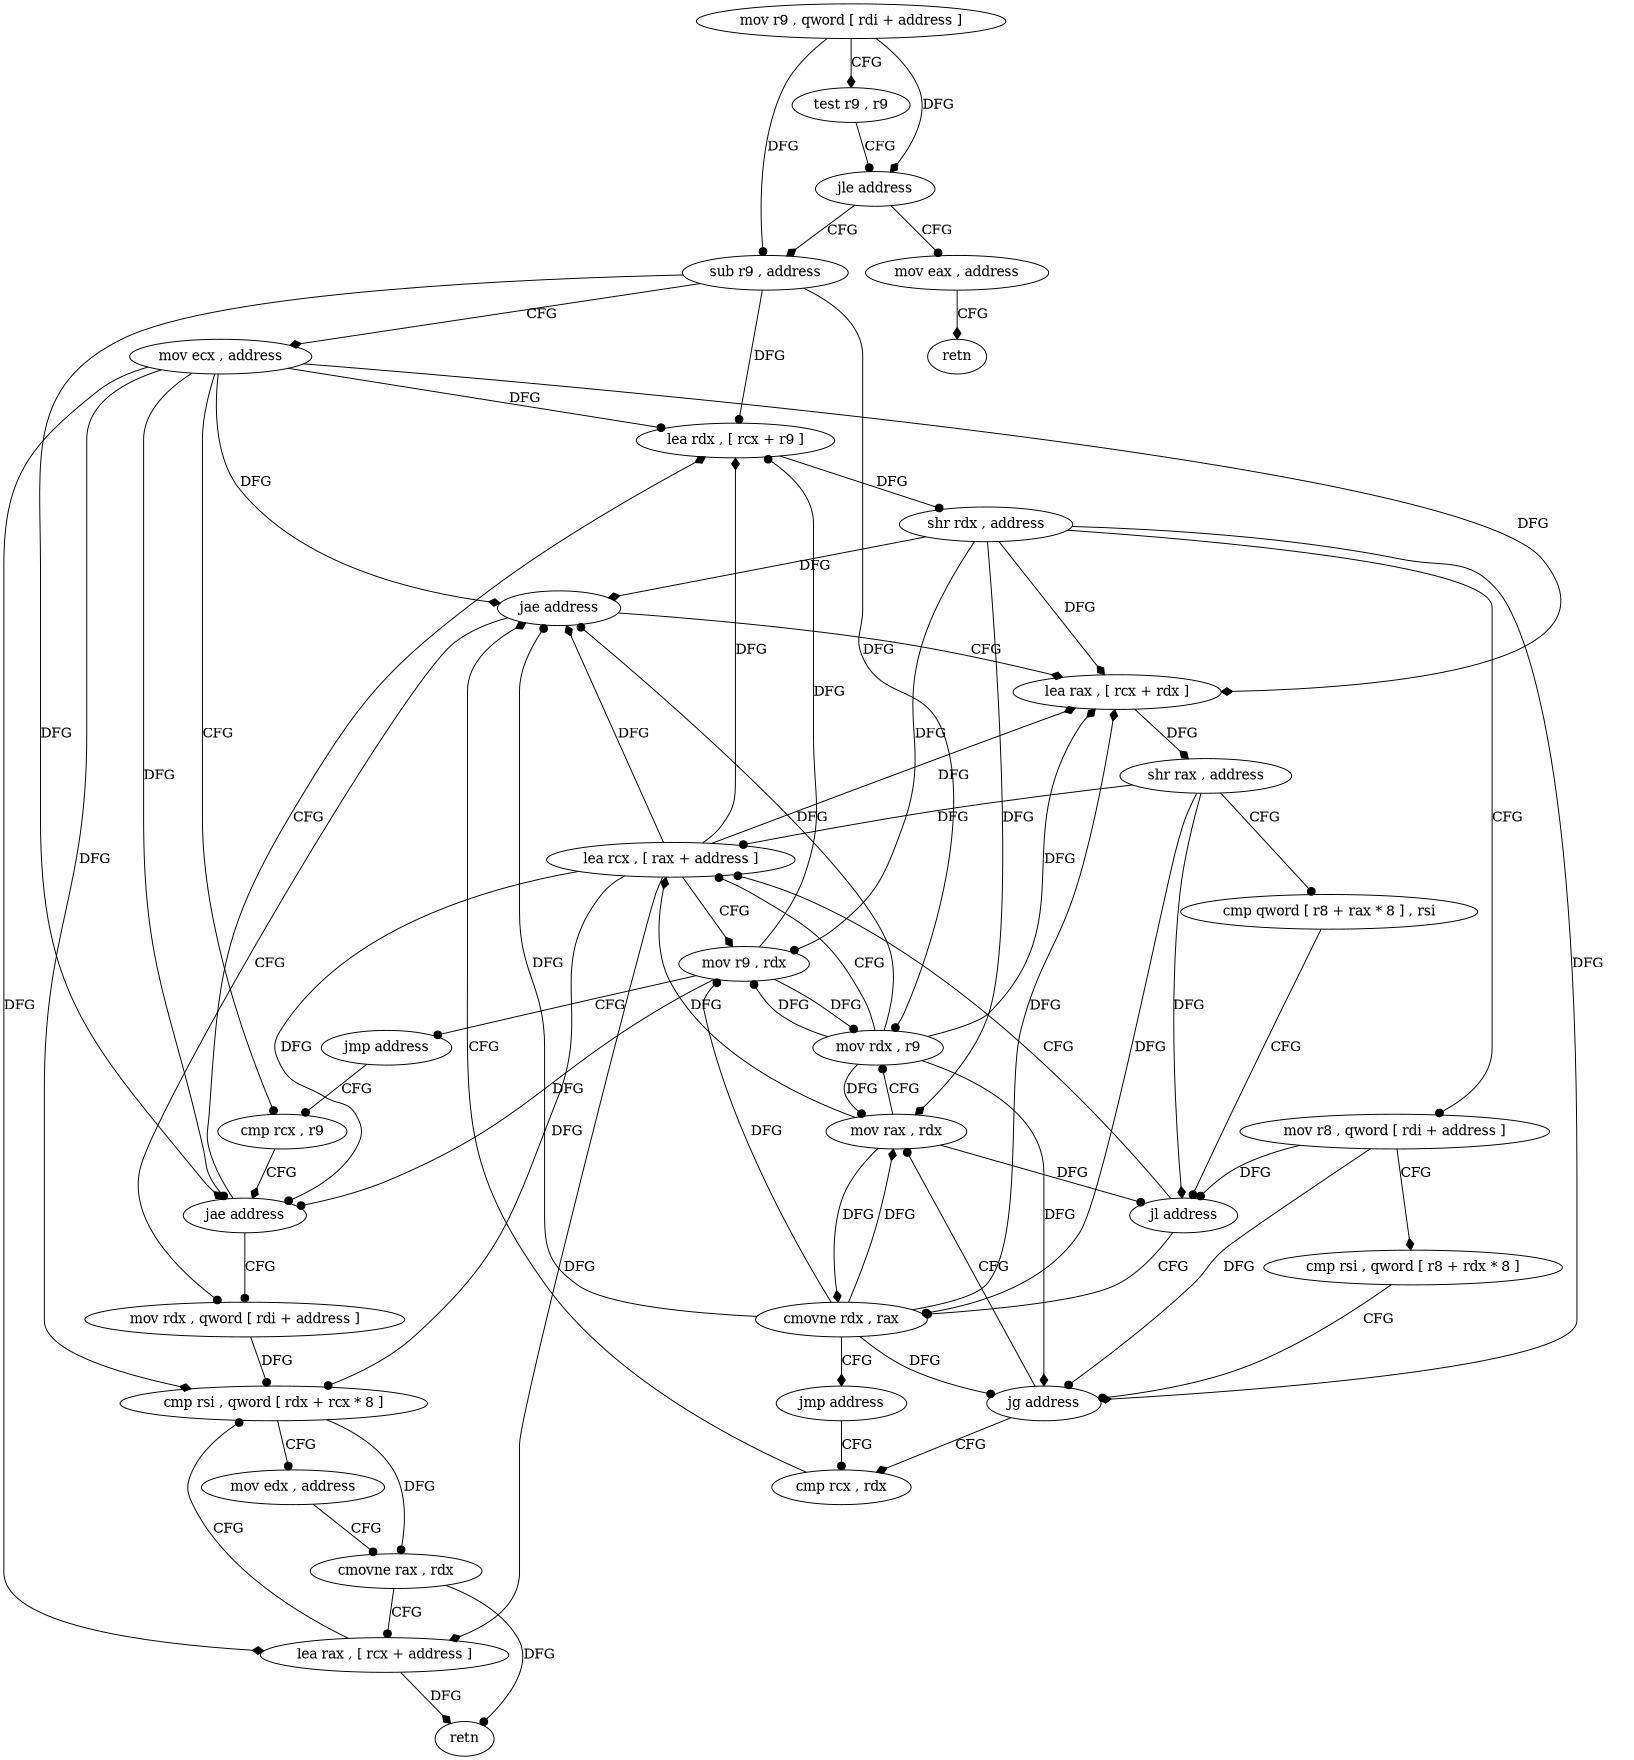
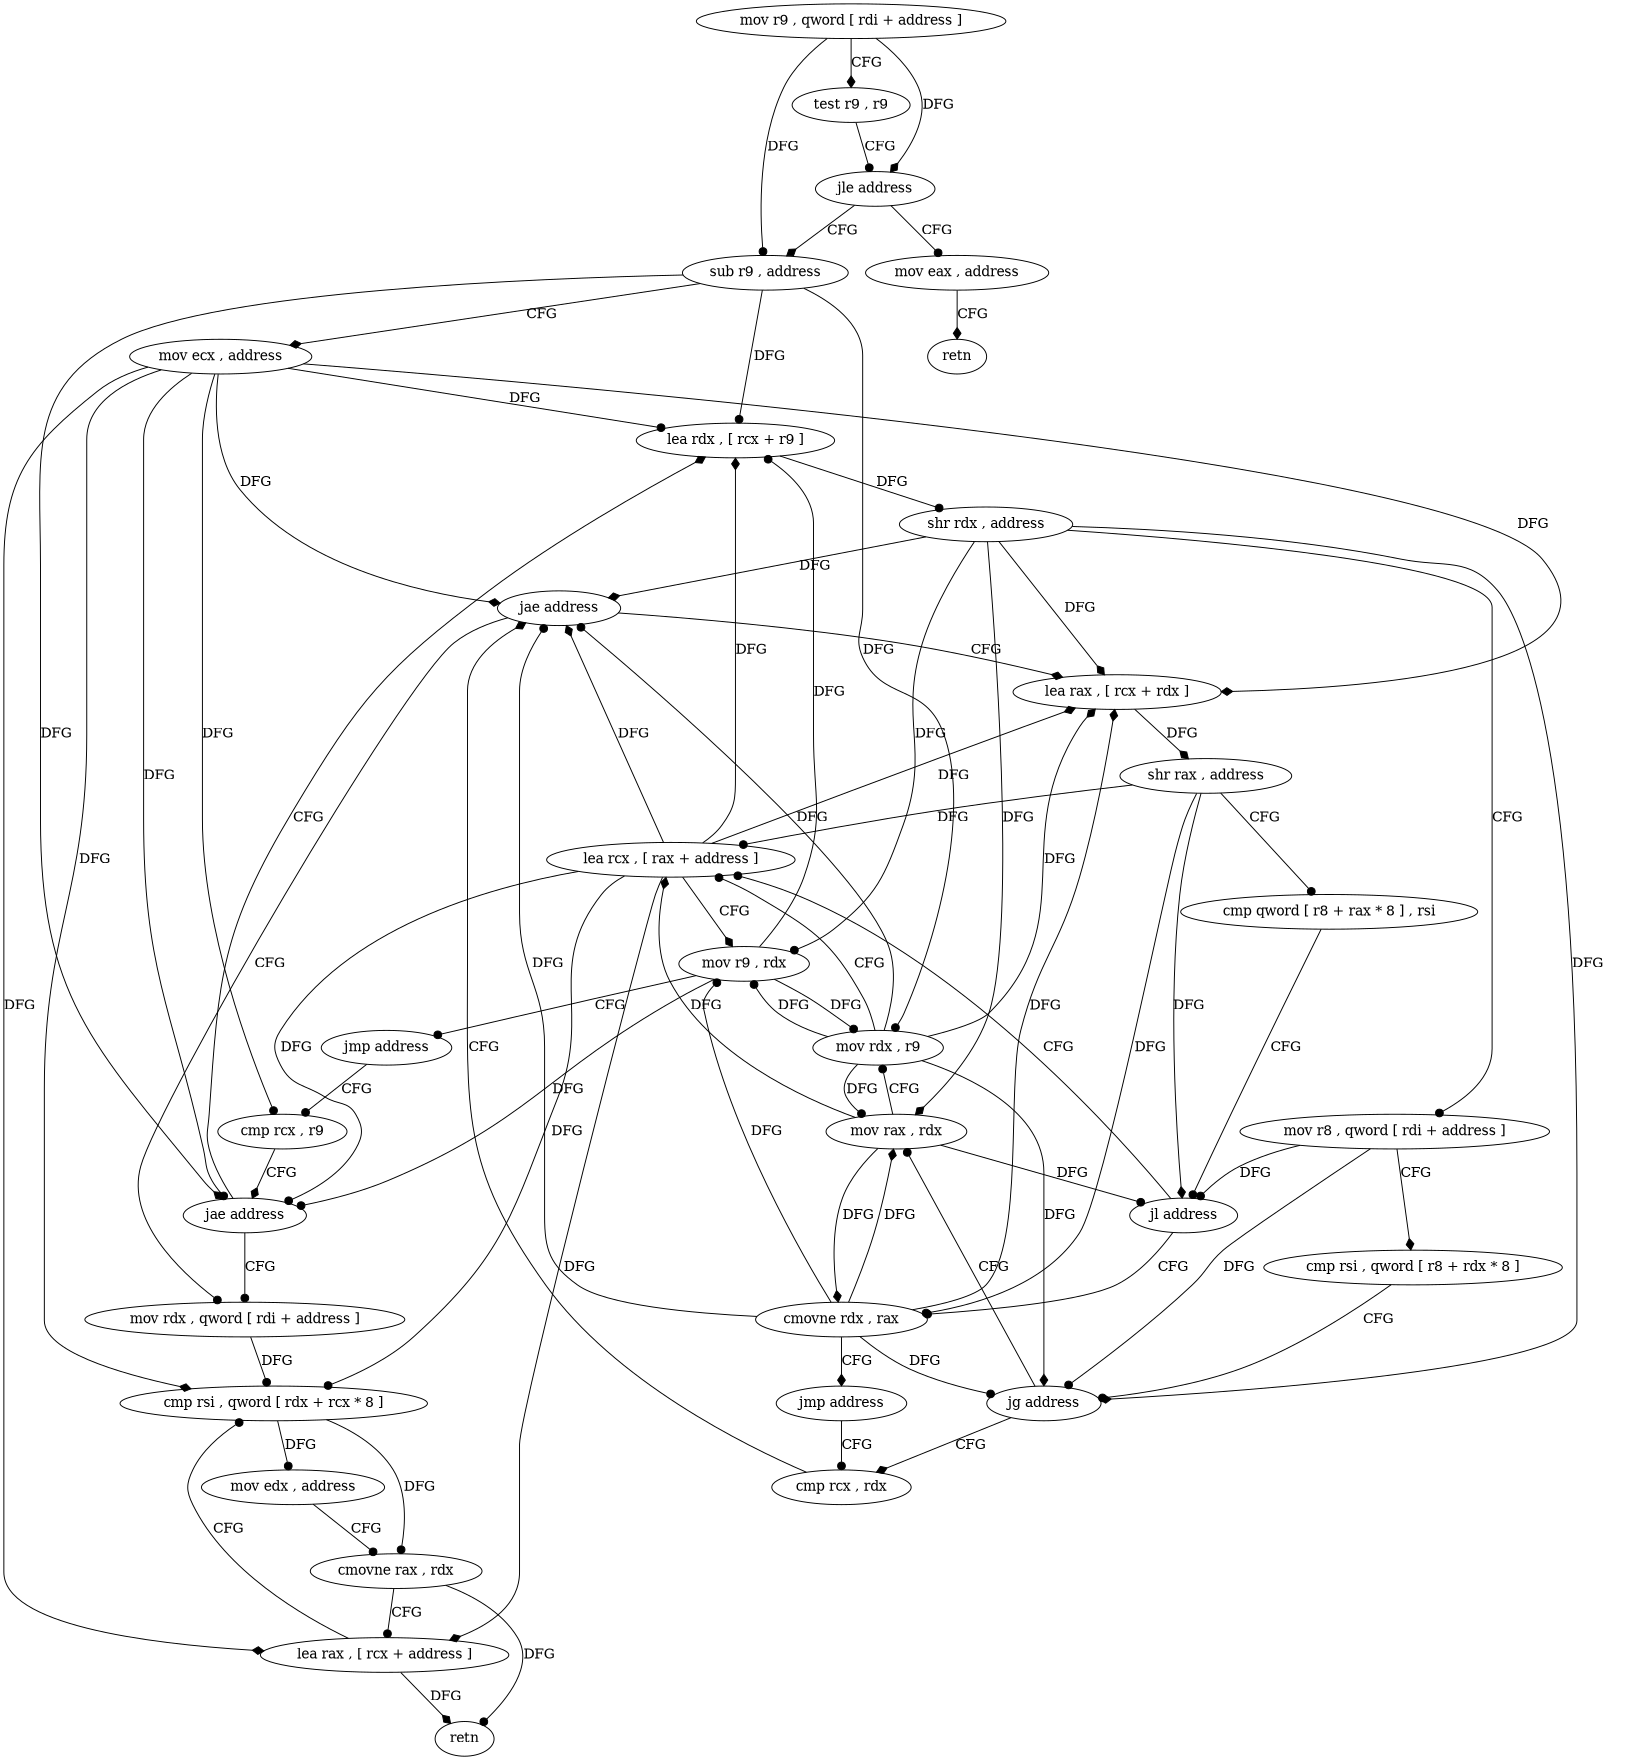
edge "mov ecx , address" -> "cmp rcx , r9": label "CFG" -> "DFG"
edge "cmp rsi , qword [ rdx + rcx * 8 ]" -> "mov edx , address": label "CFG" -> "DFG"
